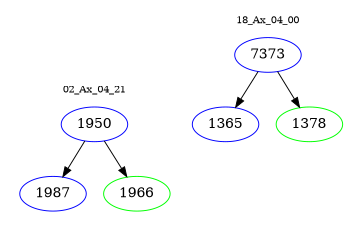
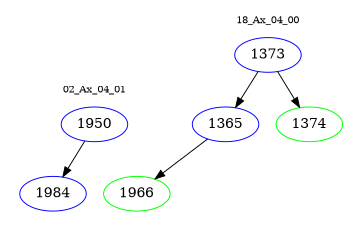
node "7373": label "7373" -> "1373"
cluster "02_Ax_04_21": label "02_Ax_04_21" -> "02_Ax_04_01"
node "1378": label "1378" -> "1374"
edge "1950" -> "1966": now "1365" -> "1966"
node "1987": label "1987" -> "1984"
